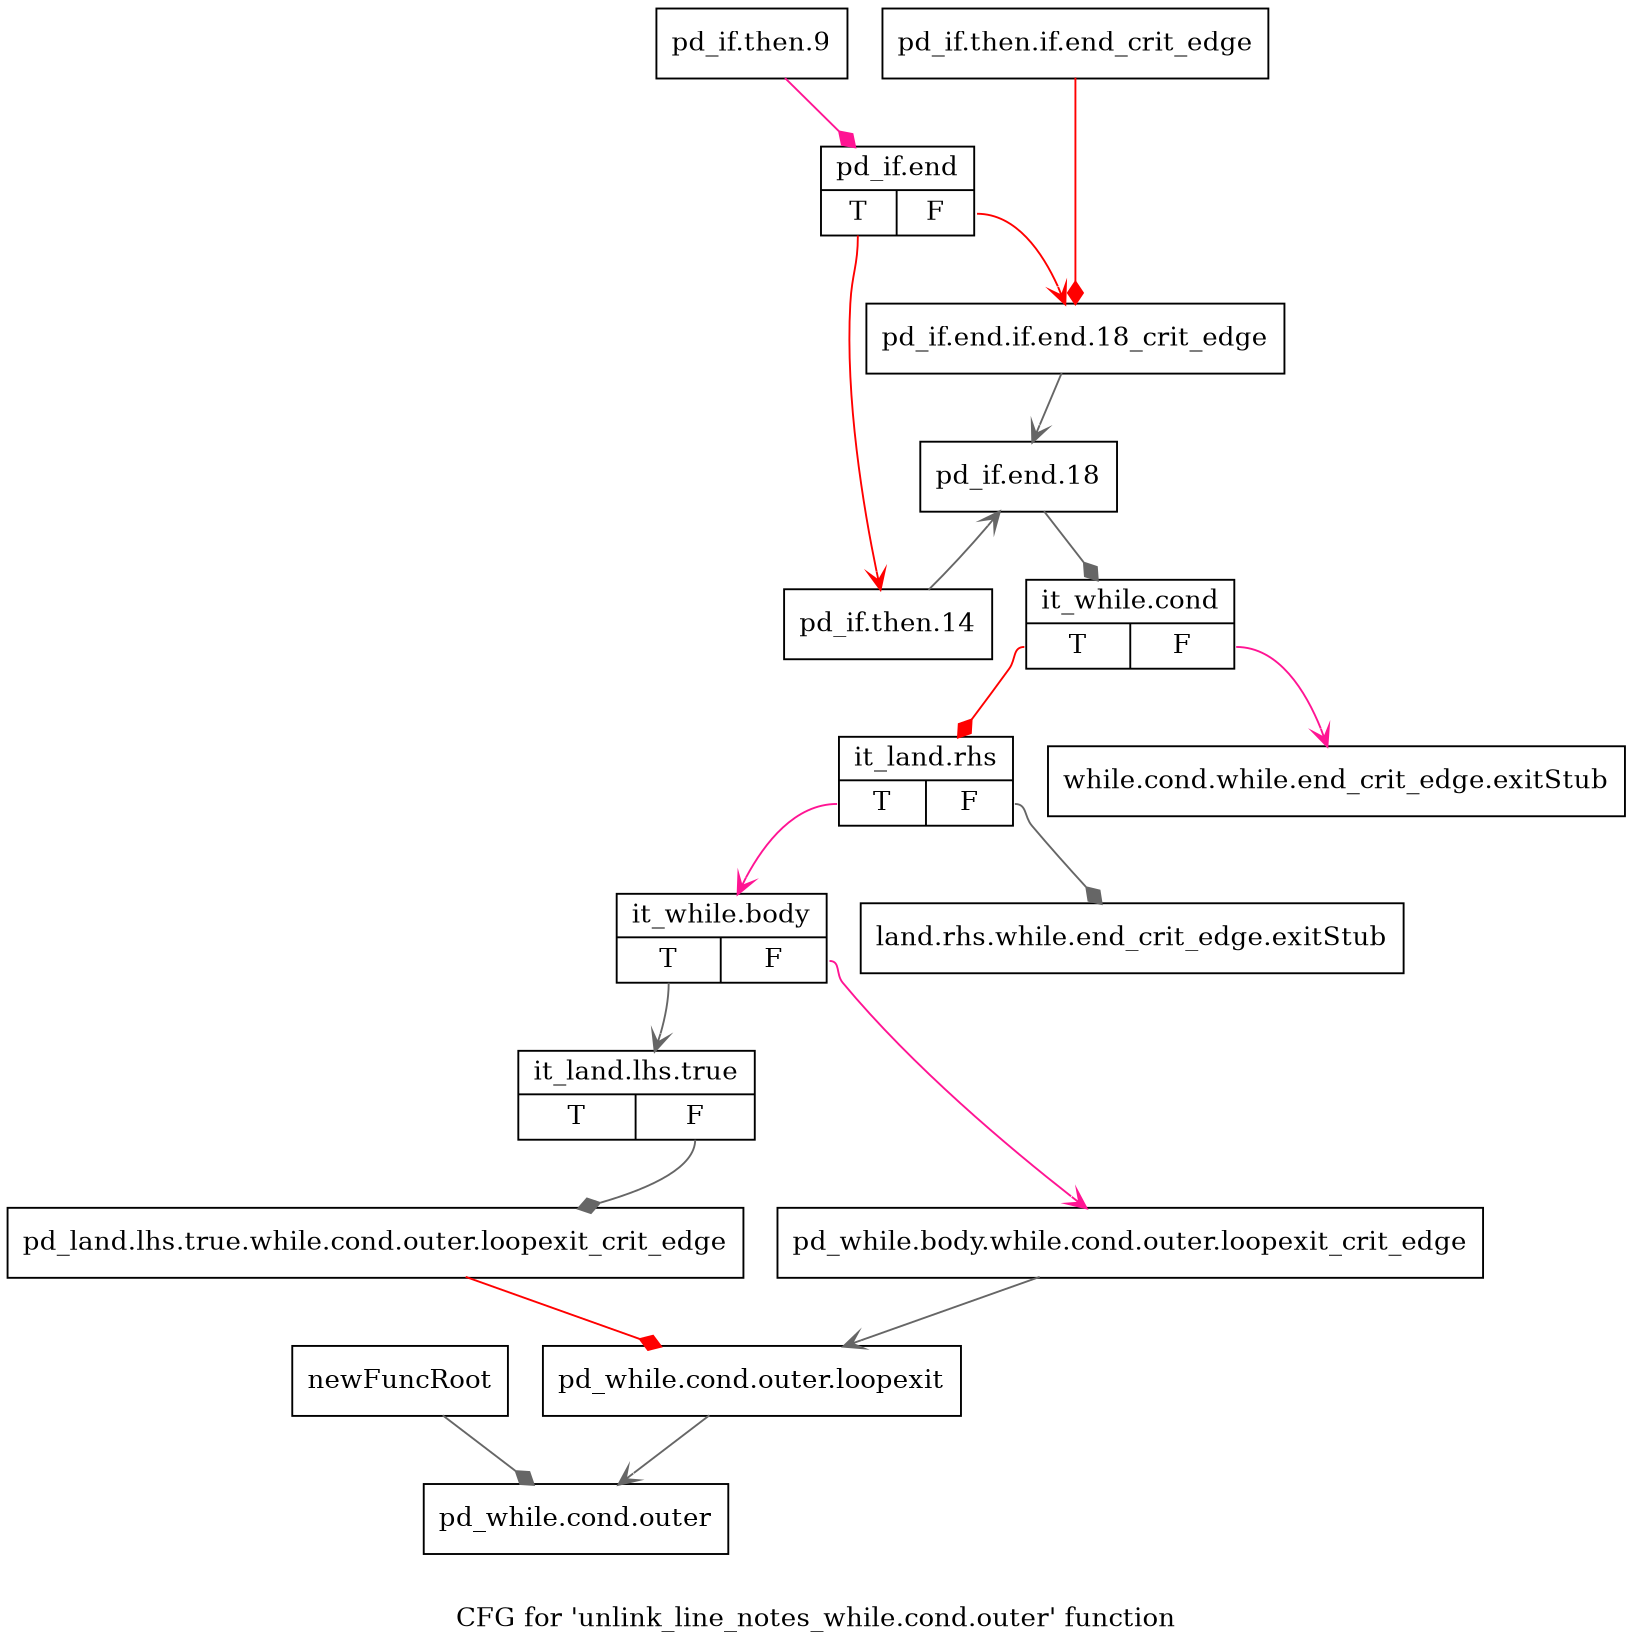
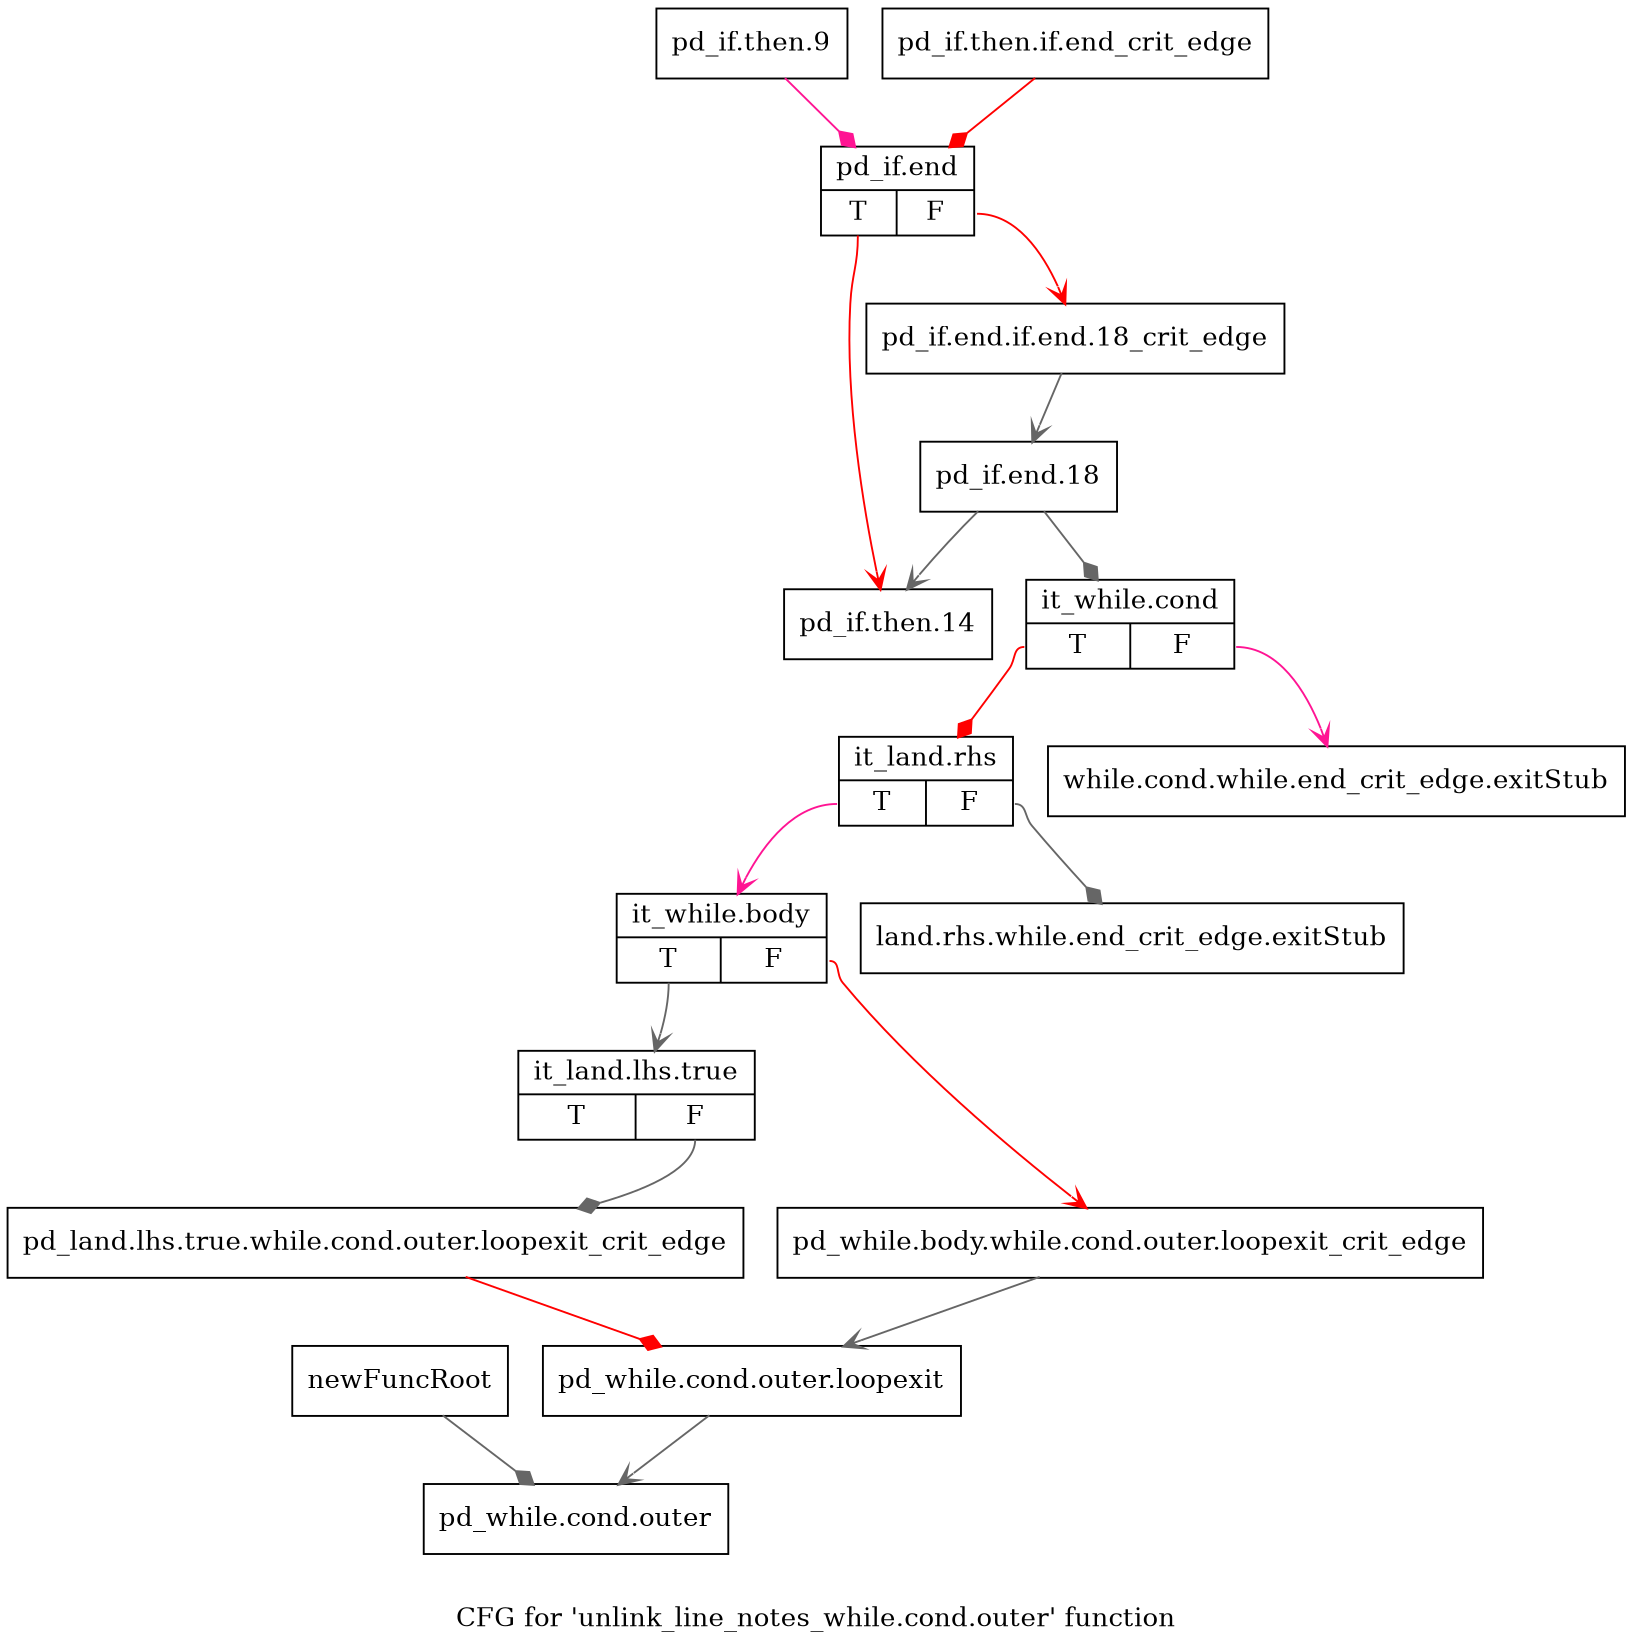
edge "pd_if.then.if.end_crit_edge" -> "pd_if.end.if.end.18_crit_edge": now "pd_if.then.if.end_crit_edge" -> "pd_if.end"
edge "pd_if.then.14" -> "pd_if.end.18": reversed
edge "it_while.body" -> "pd_while.body.while.cond.outer.loopexit_crit_edge": color deeppink -> red
